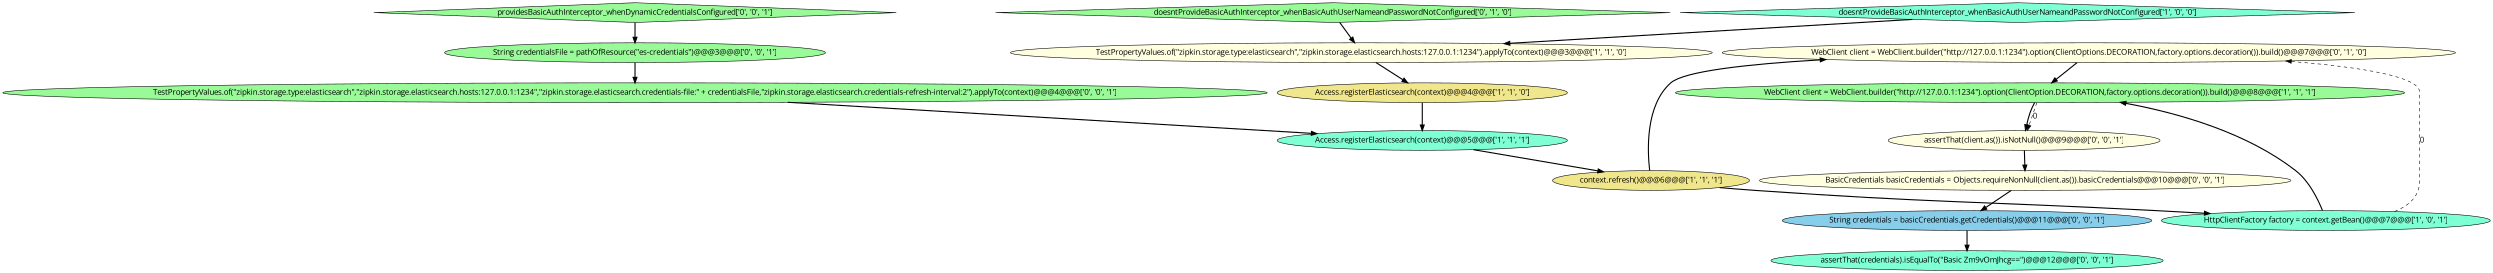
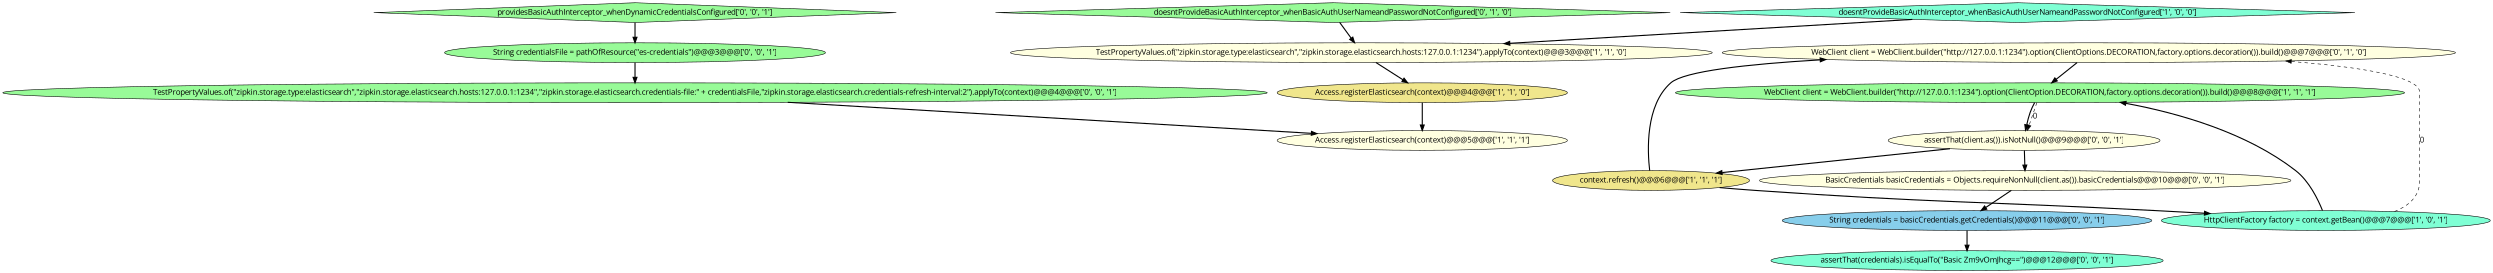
node "Access.registerElasticsearch(context)@@@5@@@['1', '1', '1']": fillcolor aquamarine -> lightyellow
edge "Access.registerElasticsearch(context)@@@5@@@['1', '1', '1']" -> "context.refresh()@@@6@@@['1', '1', '1']": now "assertThat(client.as()).isNotNull()@@@9@@@['0', '0', '1']" -> "context.refresh()@@@6@@@['1', '1', '1']"
